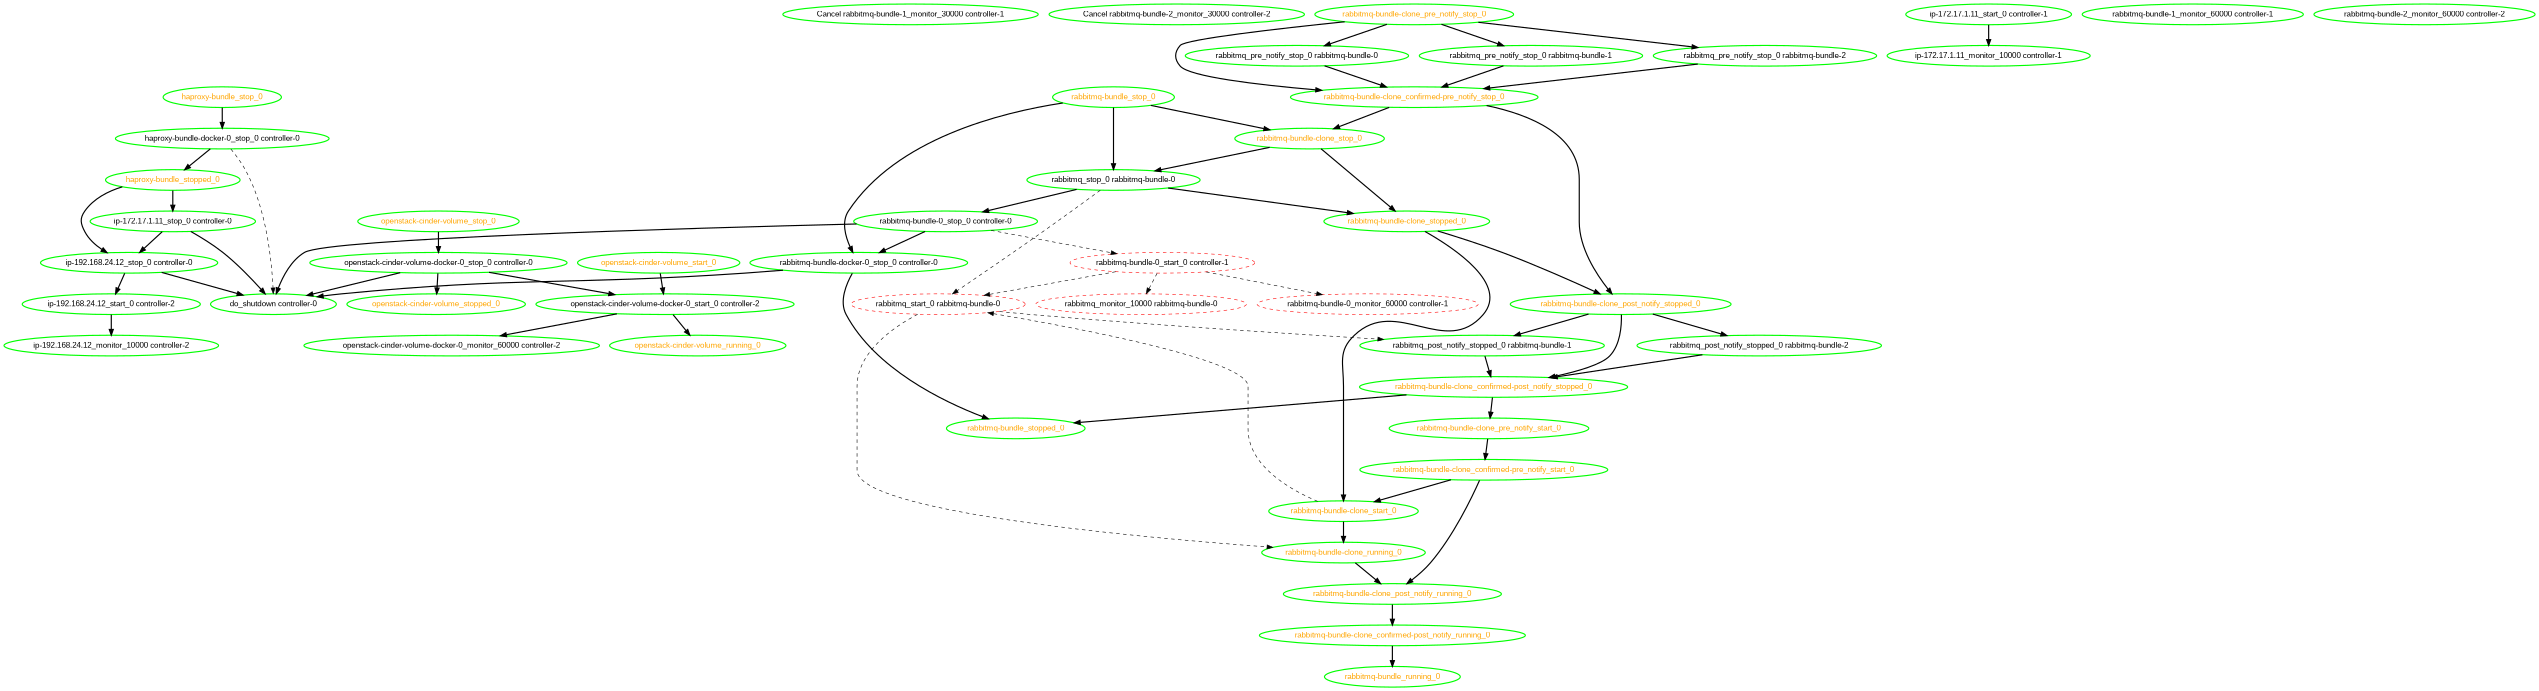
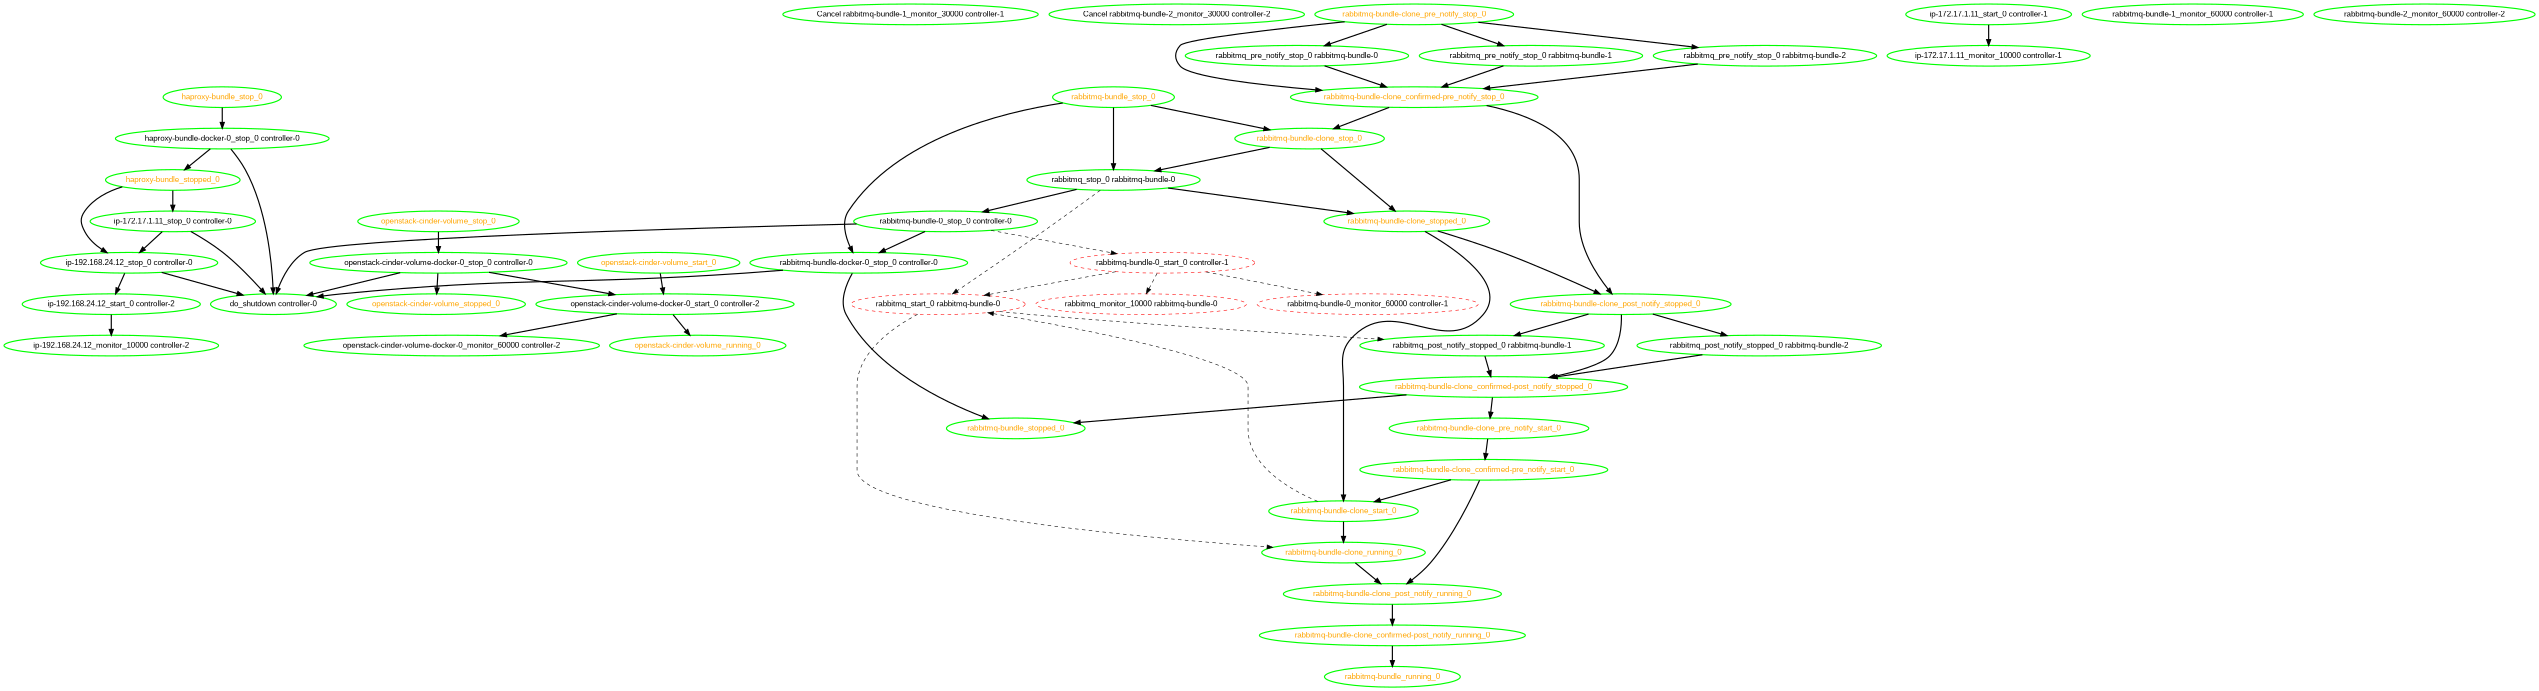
edge "haproxy-bundle-docker-0_stop_0 controller-0" -> "do_shutdown controller-0": style dashed -> bold
